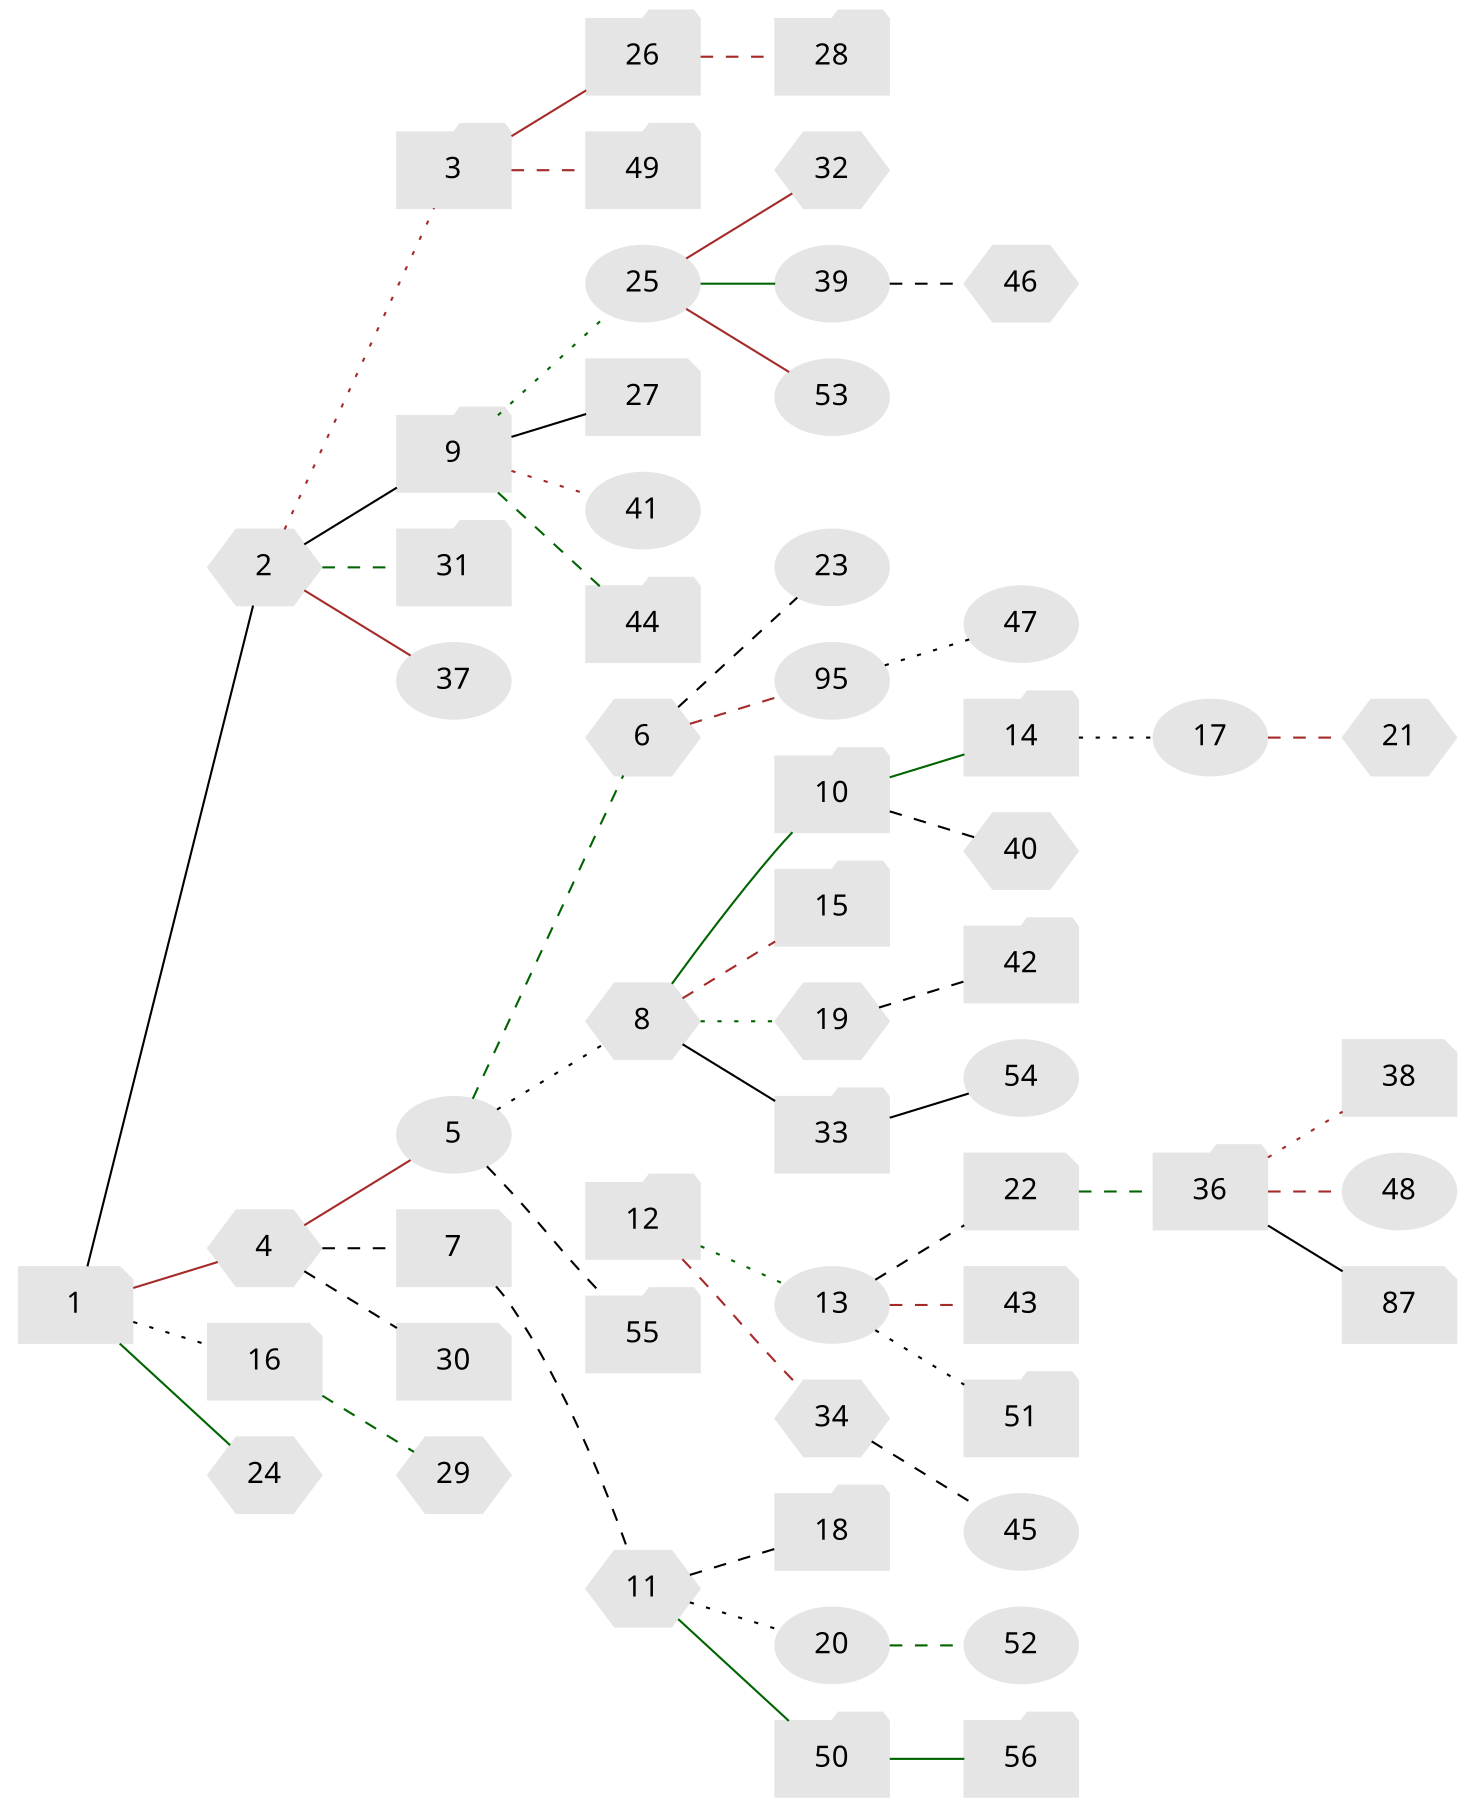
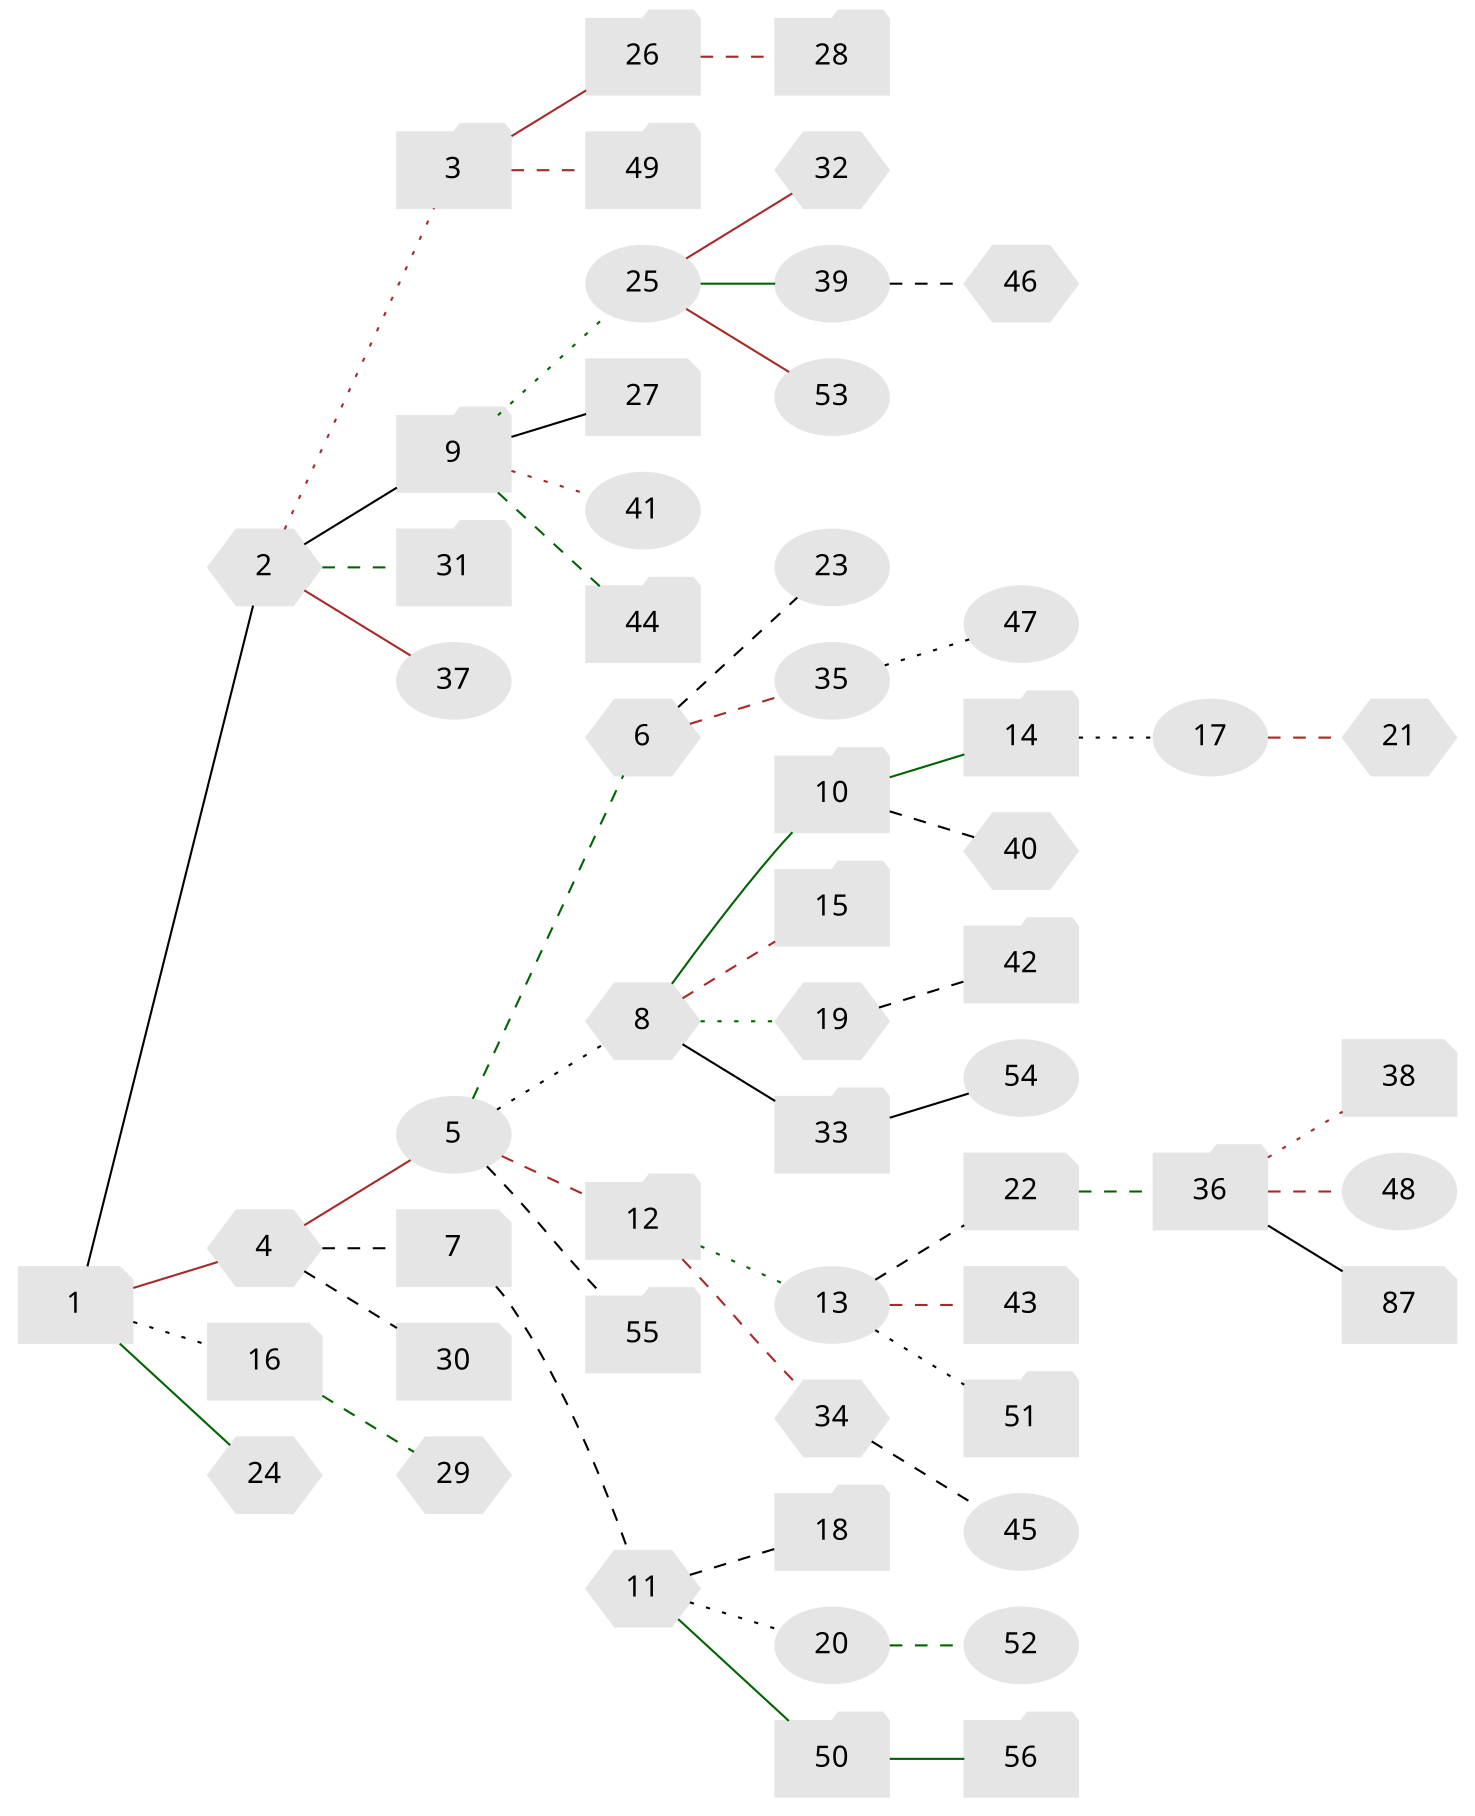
node "95": label "95" -> "35"
edge "5" -- "12": added
